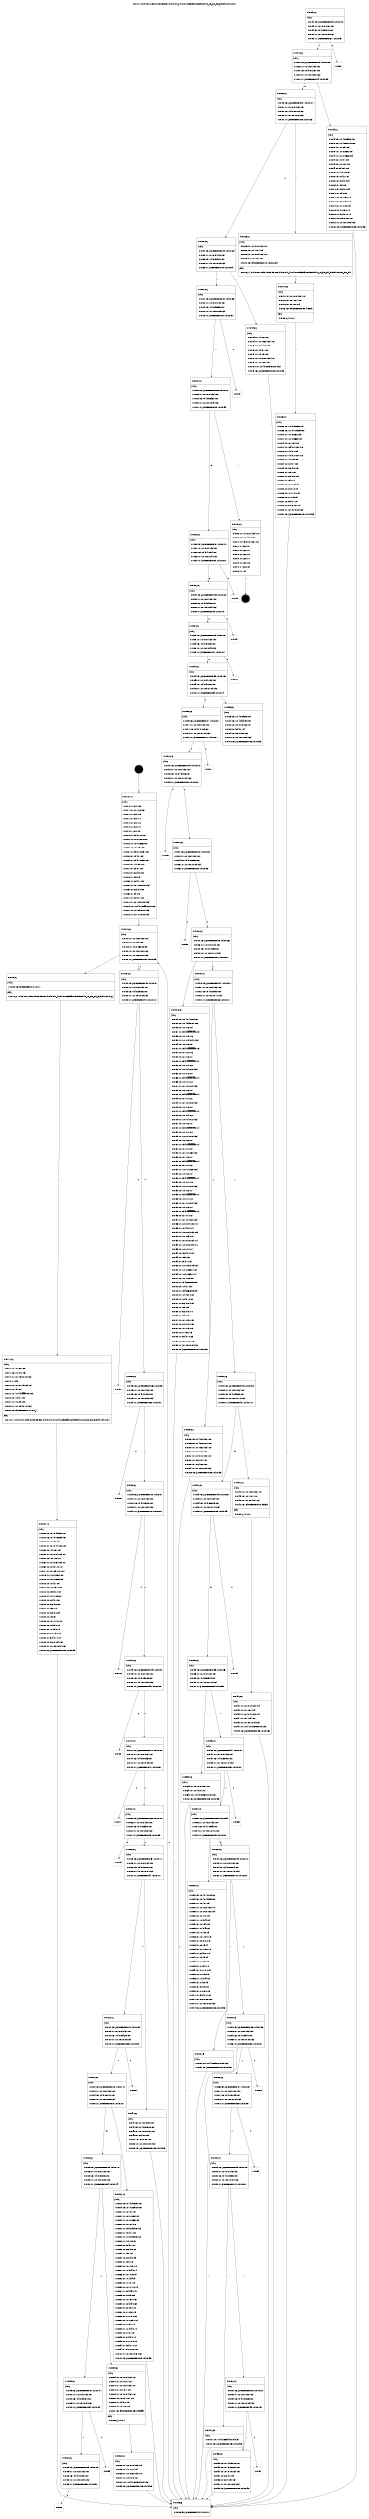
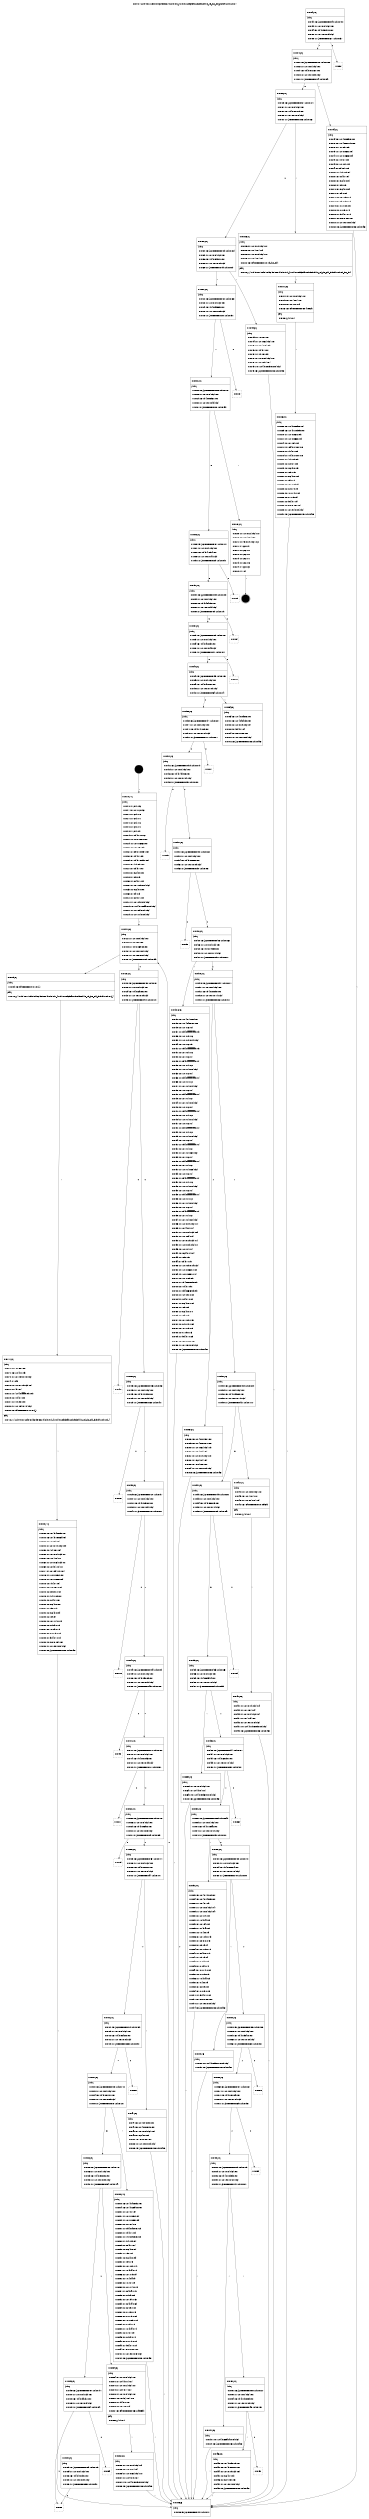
edge "0x401c40 [28]" -> "0x4027a5 [5]": now "0x401cba [106]" -> "0x4027a5 [5]"
edge "0x4019bc [28]" -> "0x4019d8 [28]": now "0x4019bc [28]" -> "0x4025ca"
